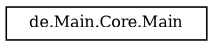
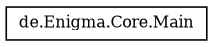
node "de.Main.Core.Main": label "de.Main.Core.Main" -> "de.Enigma.Core.Main"
